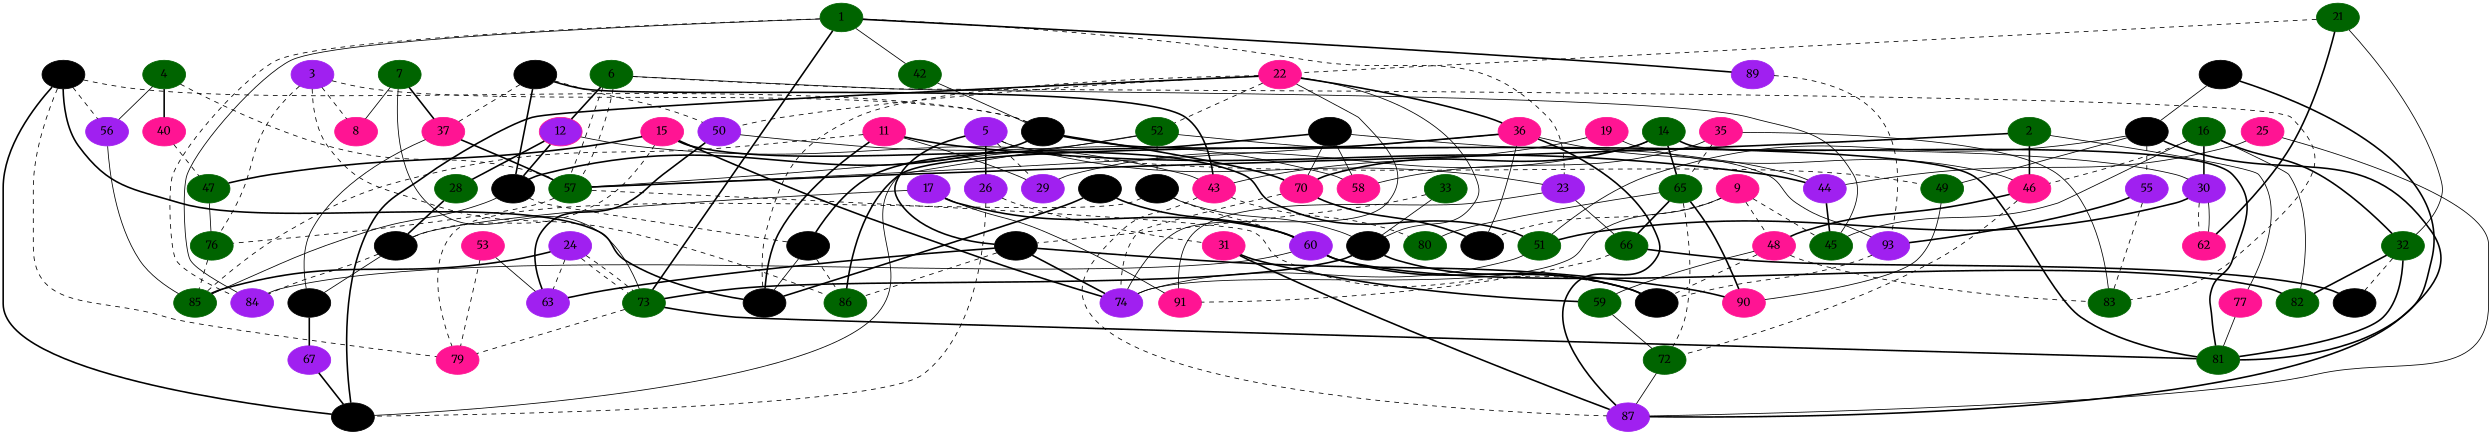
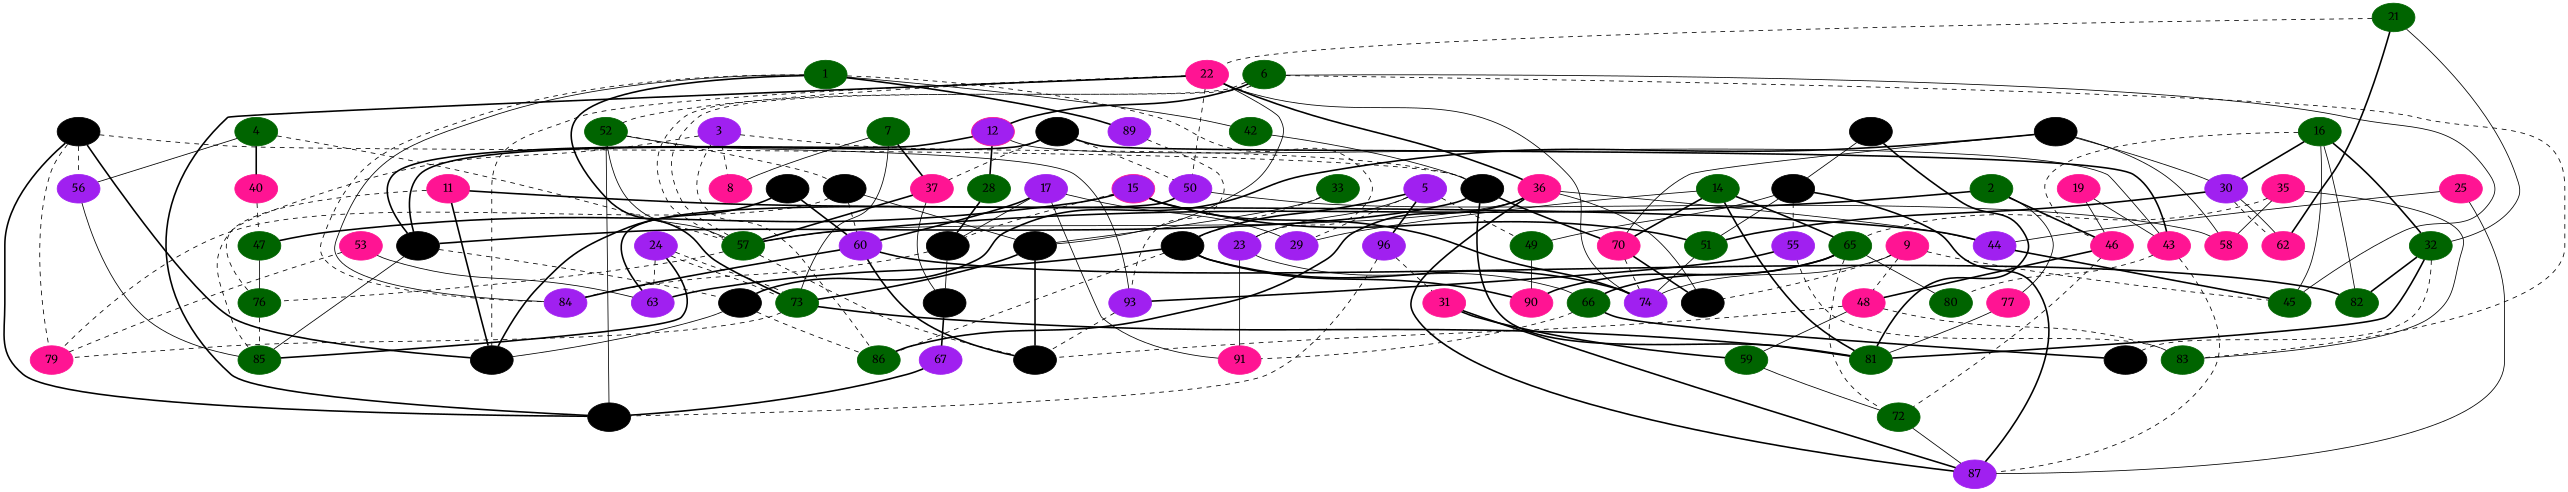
node "15": fillcolor deeppink -> purple
edge "11" -- "29": now "17" -- "29"
node "26": label "26" -> "96"
edge "60" -- "84": style solid -> bold
